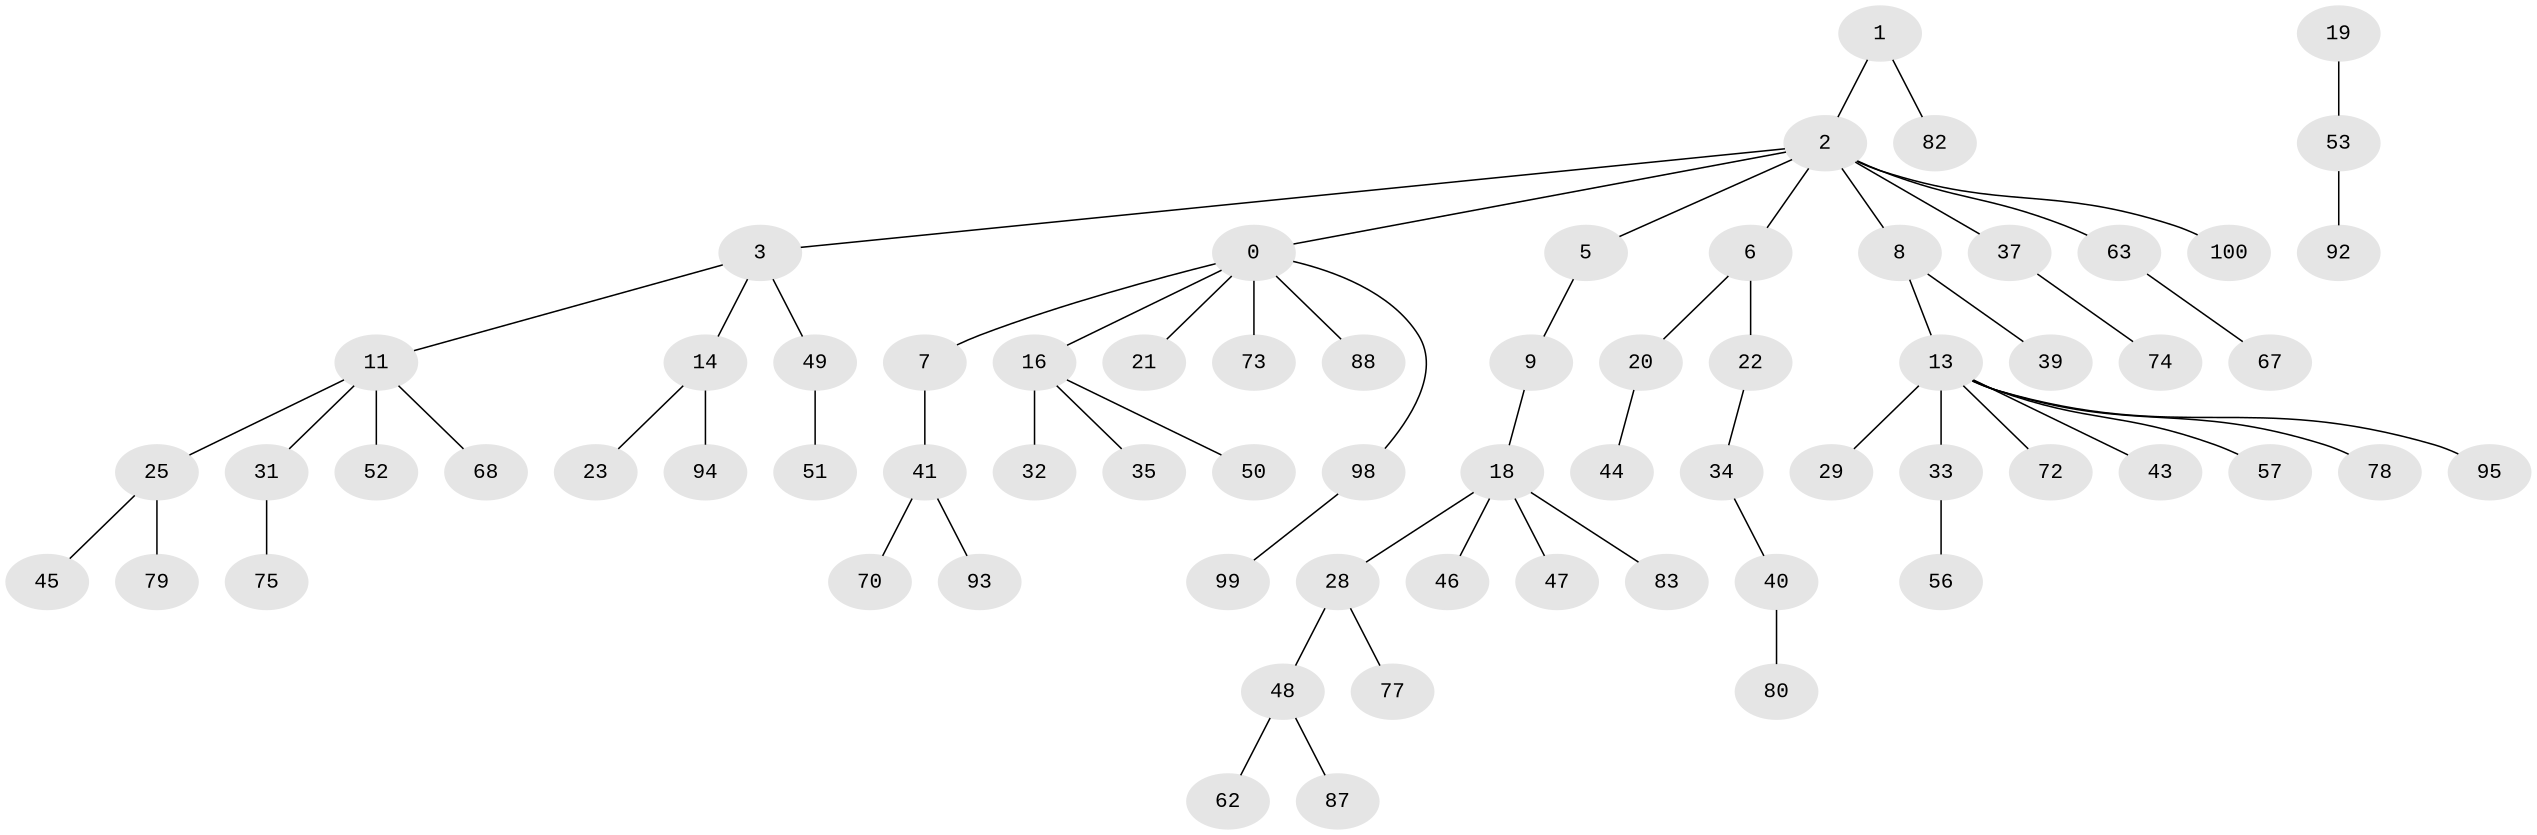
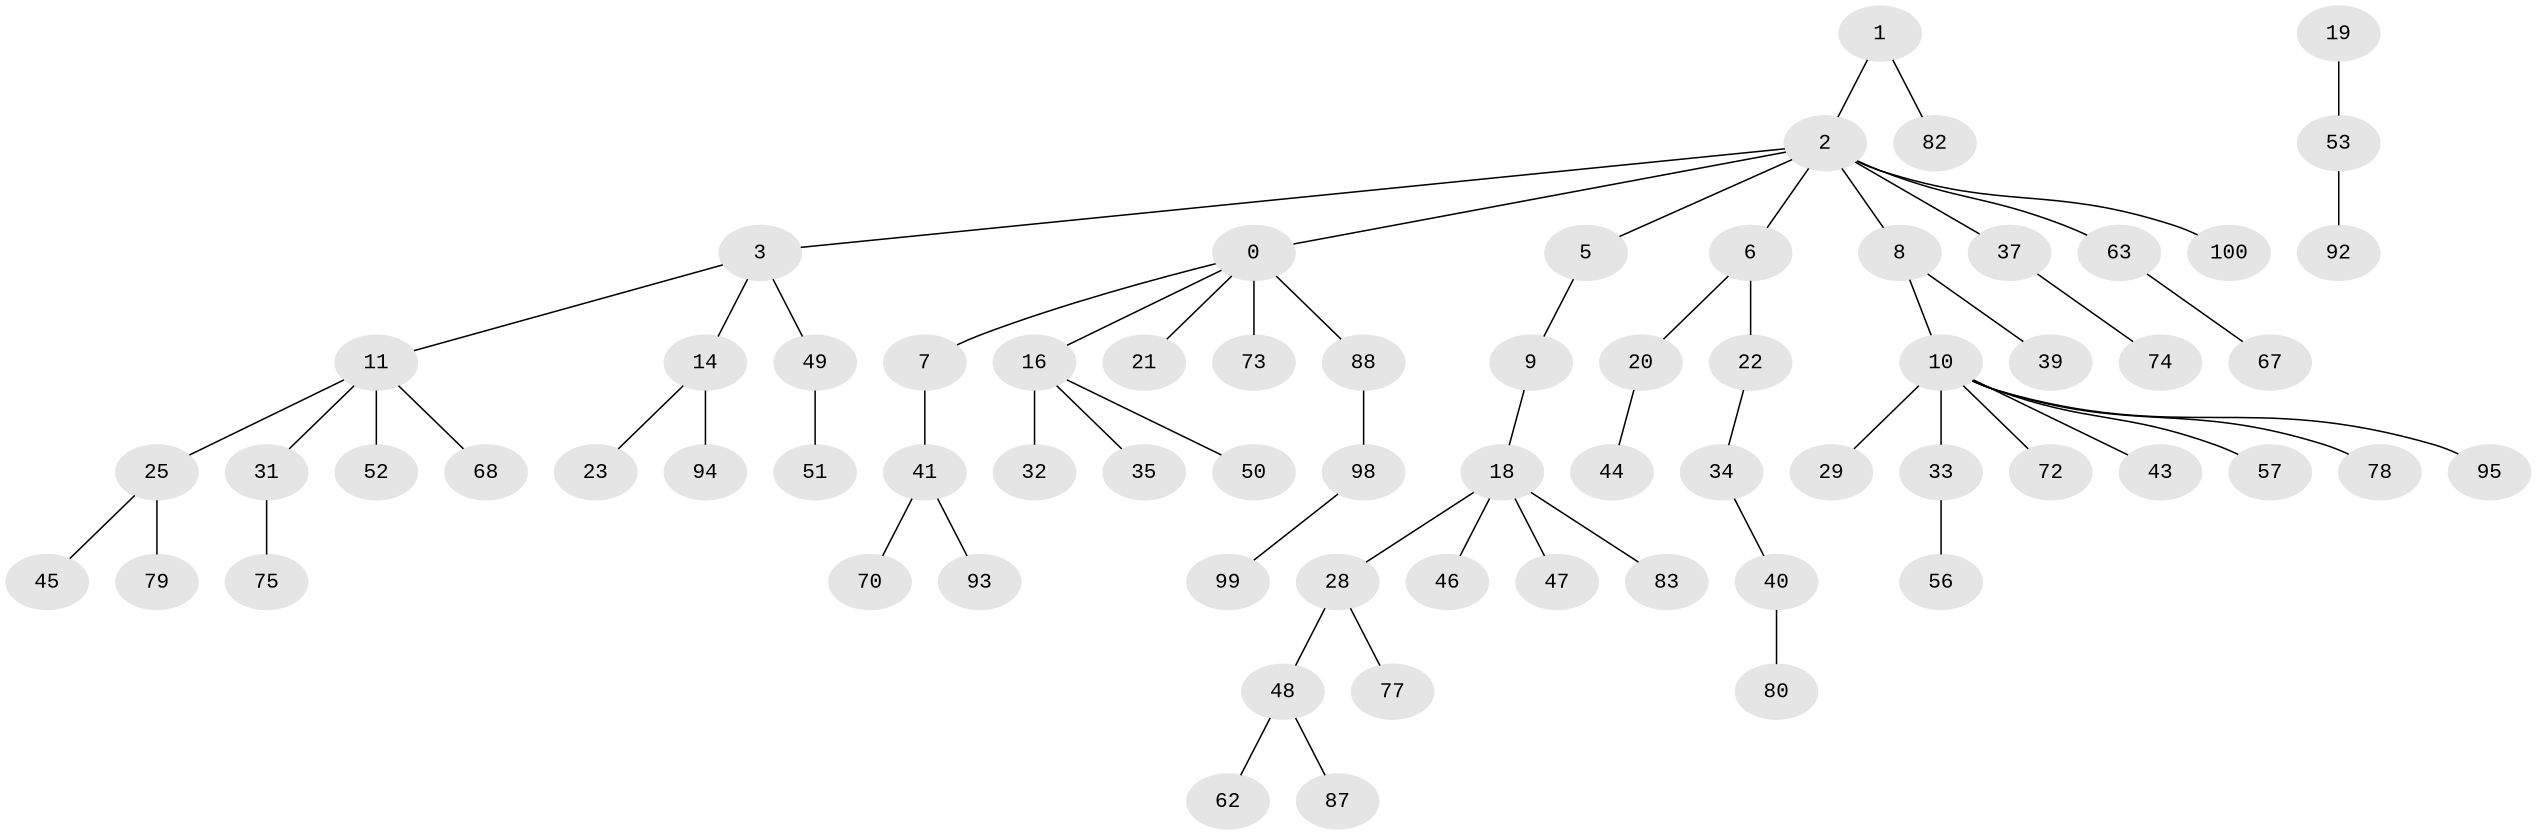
edge "0" -- "98": now "88" -- "98"
node "13": label "13" -> "10"
